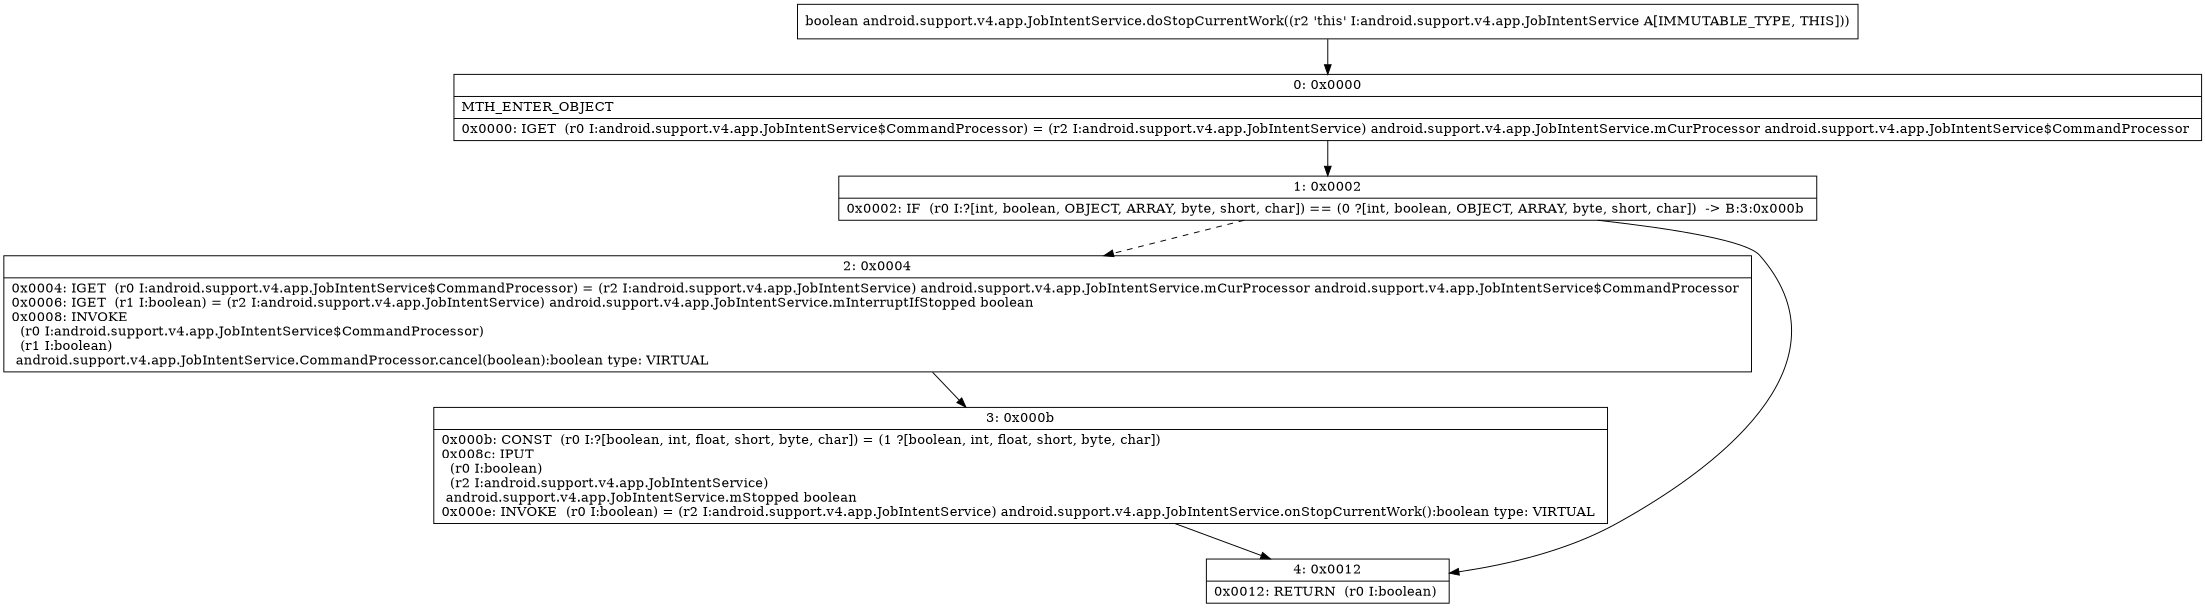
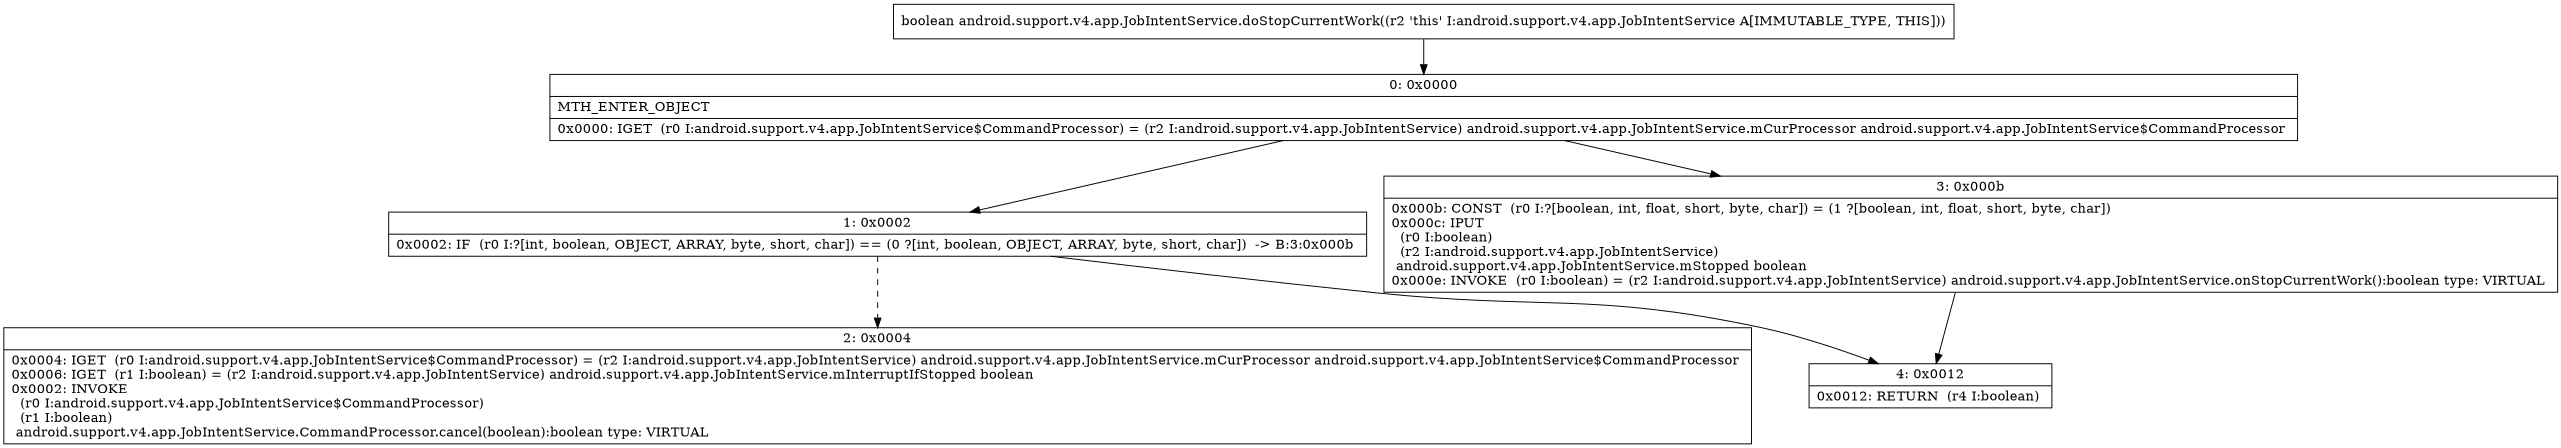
node "2: 0x0004": text "0x0008: INVOKE" -> "0x0002: INVOKE"
edge "2: 0x0004" -> "3: 0x000b": now "0: 0x0000" -> "3: 0x000b"
node "3: 0x000b": text "0x008c: IPUT" -> "0x000c: IPUT"
node "4: 0x0012": text "0x0012: RETURN  (r0 I:boolean)" -> "0x0012: RETURN  (r4 I:boolean)"
